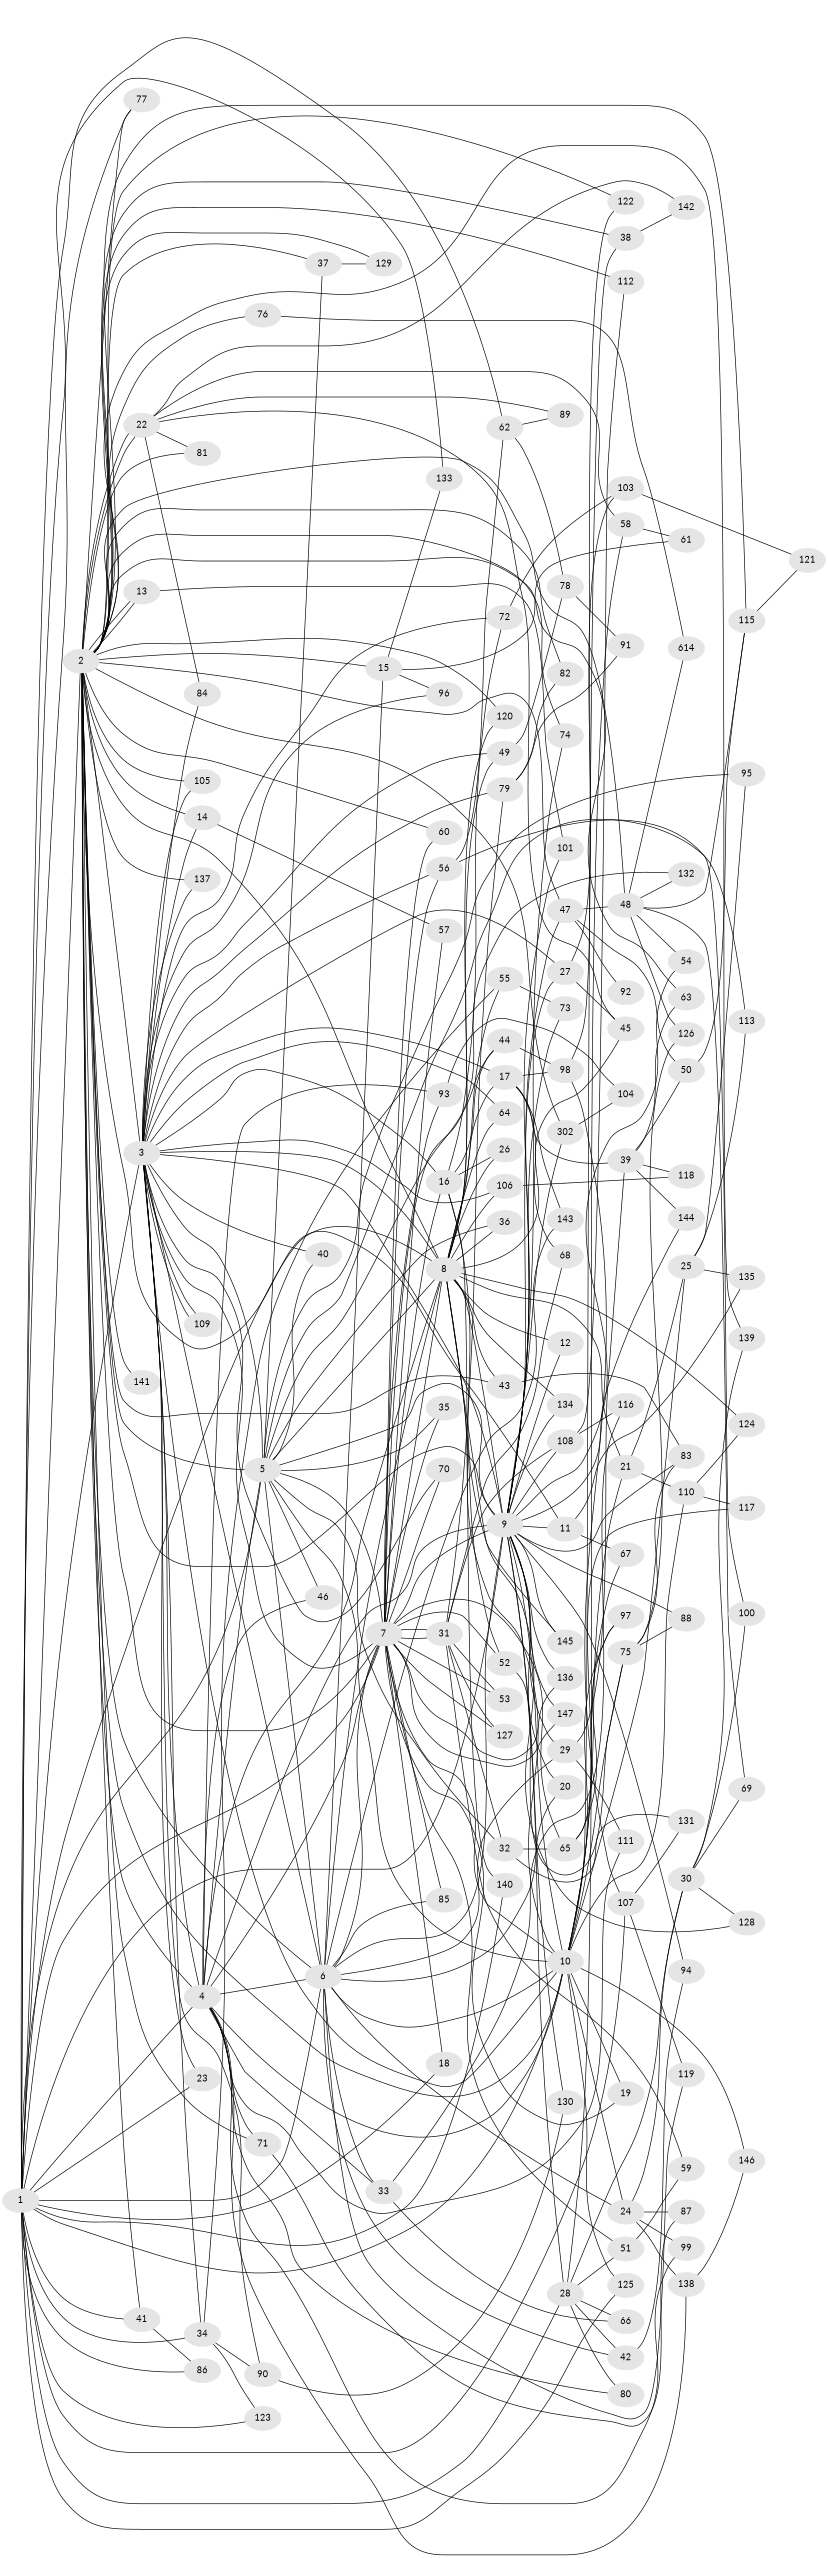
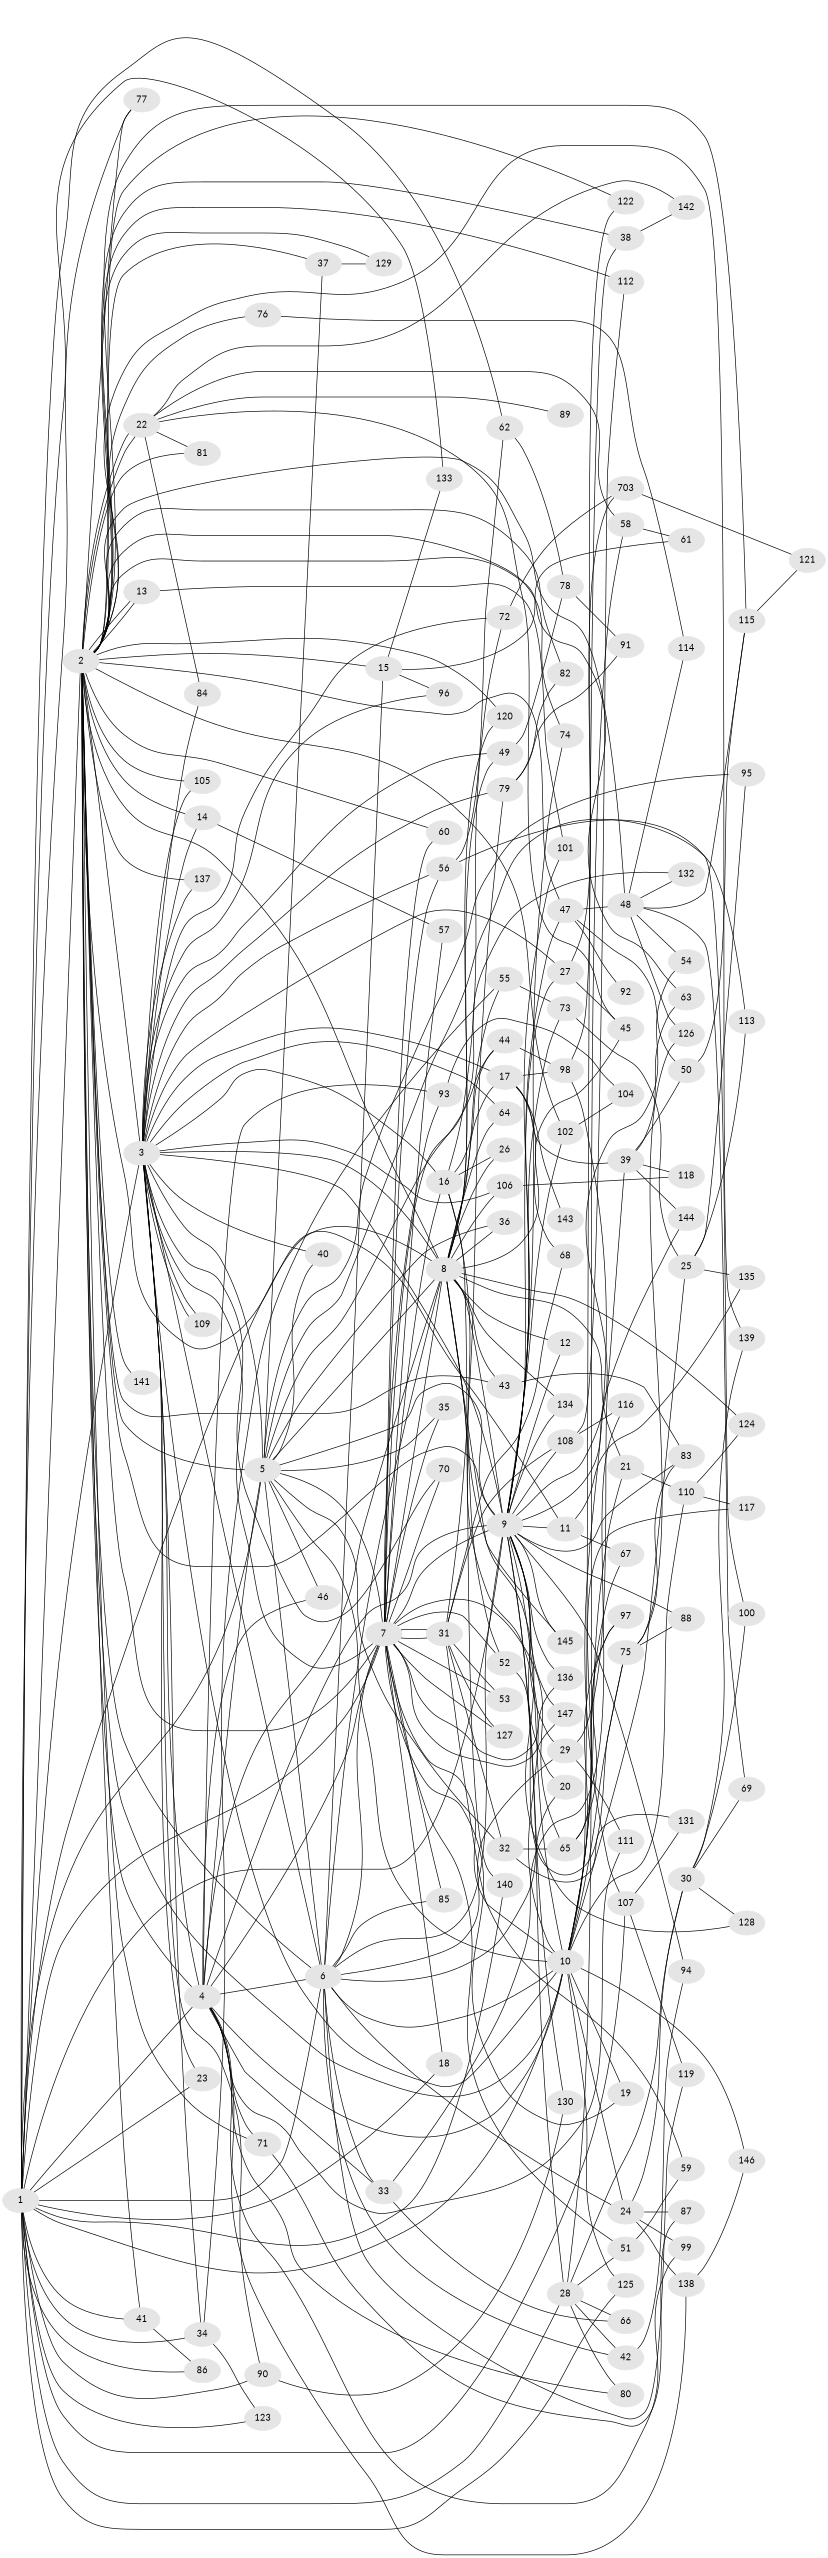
edge "89" -- "62": removed
node "103": label "103" -> "703"
node "614": label "614" -> "114"
node "302": label "302" -> "102"
edge "25" -- "21": now "25" -- "73"
edge "143" -- "6": removed
edge "34" -- "90": now "1" -- "90"
